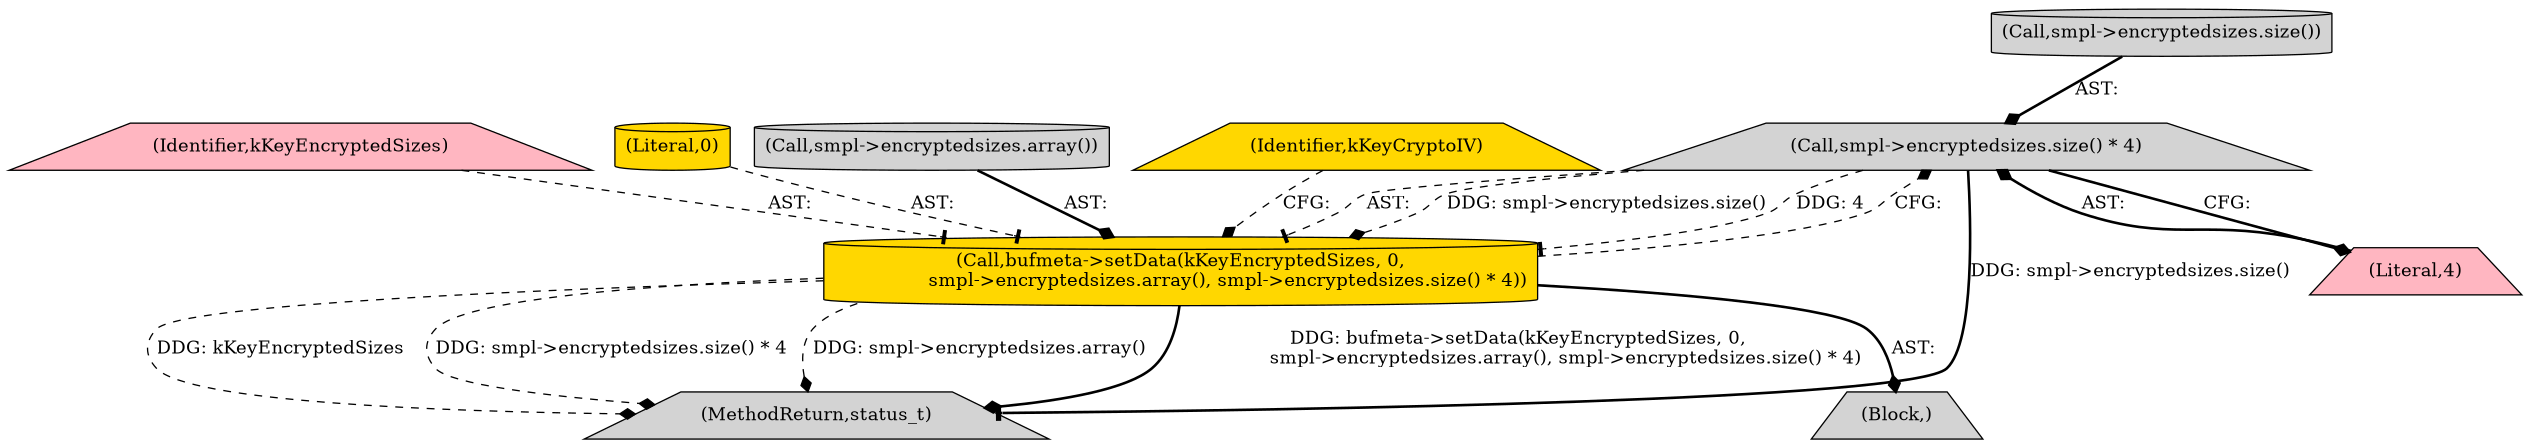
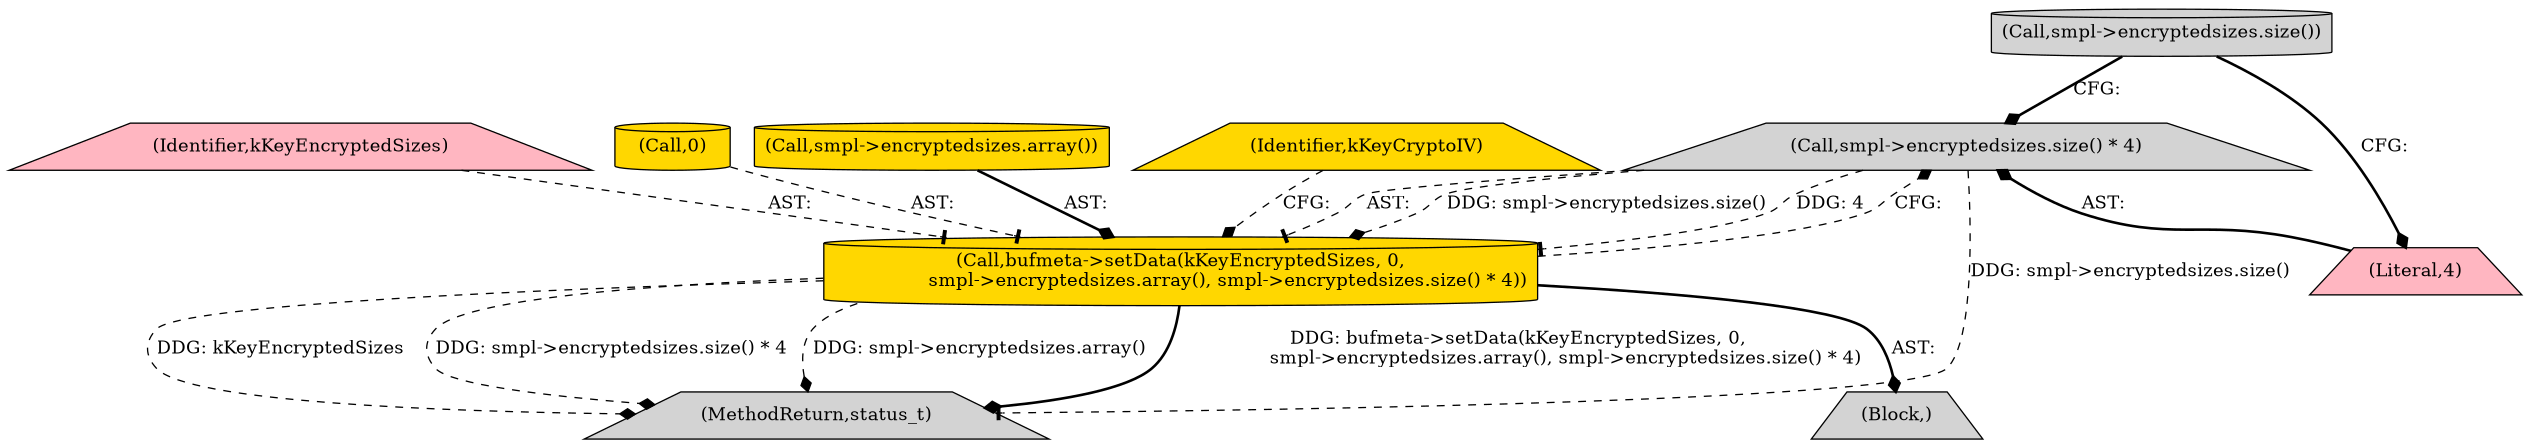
edge "(Call,smpl->encryptedsizes.size())" -> "(Call,smpl->encryptedsizes.size() * 4)": label "AST: " -> "CFG: "
node "(Literal,0)": label "(Literal,0)" -> "(Call,0)"
node "(Call,smpl->encryptedsizes.array())": fillcolor lightgrey -> gold
edge "(Call,smpl->encryptedsizes.size() * 4)" -> "(Literal,4)": now "(Call,smpl->encryptedsizes.size())" -> "(Literal,4)"
edge "(Call,smpl->encryptedsizes.size() * 4)" -> "(MethodReturn,status_t)": style bold -> dashed
